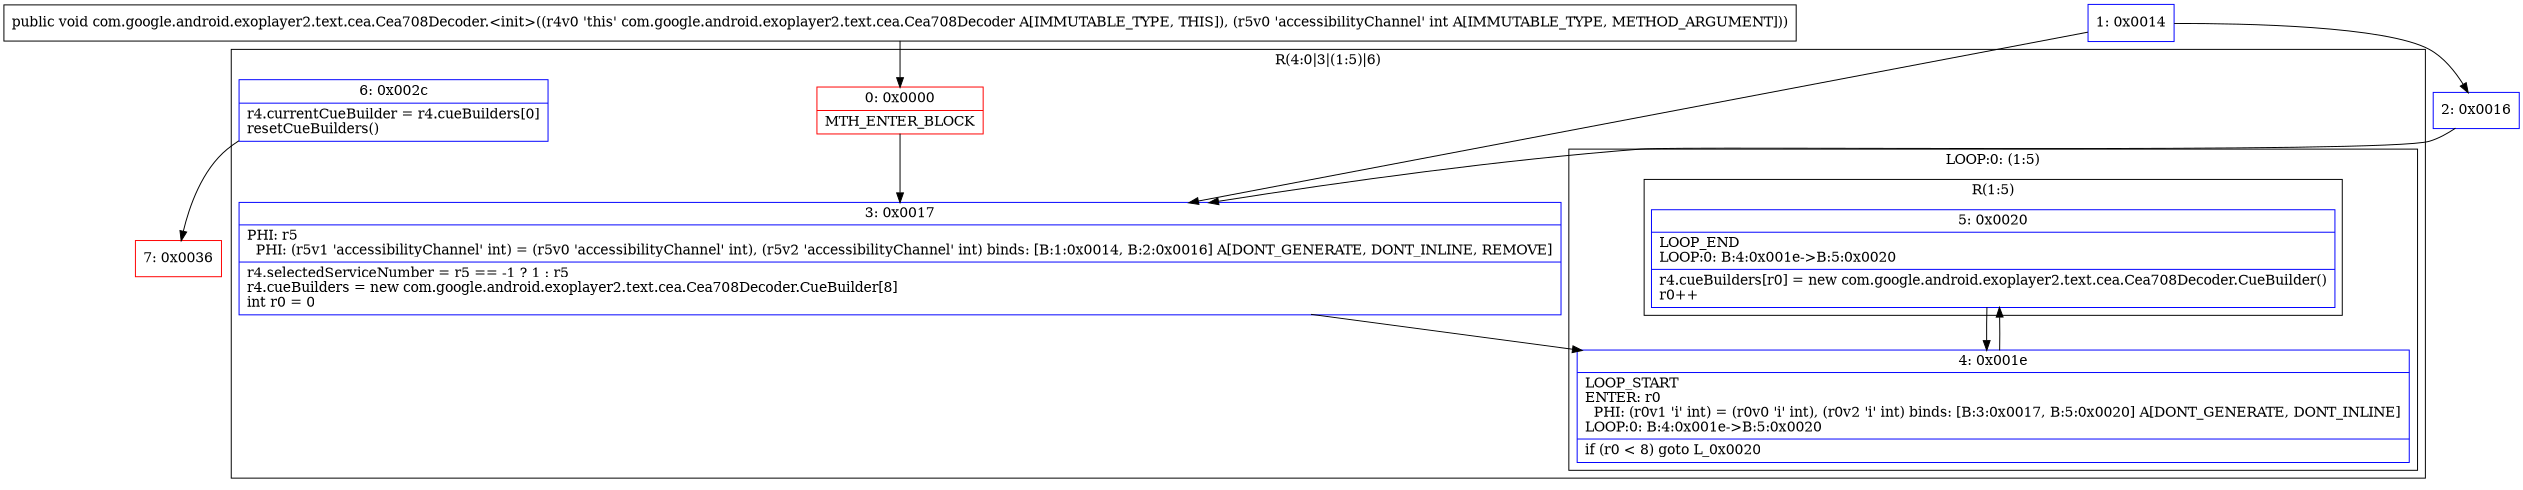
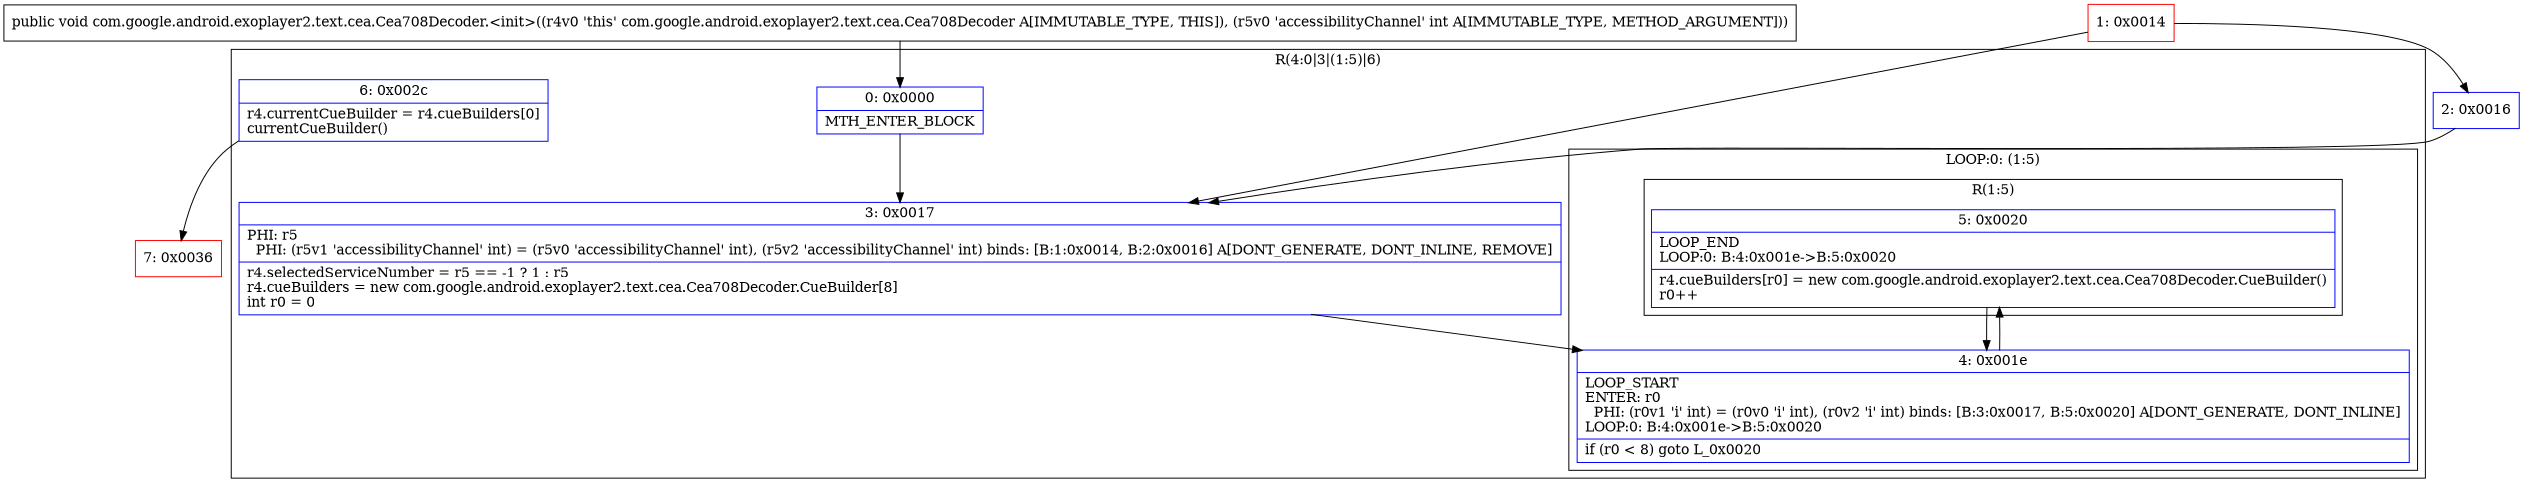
node "1: 0x0014": color blue -> red
node "0: 0x0000": color red -> blue
node "6: 0x002c": text "resetCueBuilders()" -> "currentCueBuilder()"
